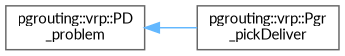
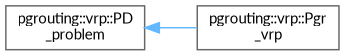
node "pgrouting::vrp::Pgr _pickDeliver": label "pgrouting::vrp::Pgr _pickDeliver" -> "pgrouting::vrp::Pgr _vrp"
